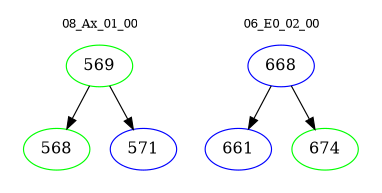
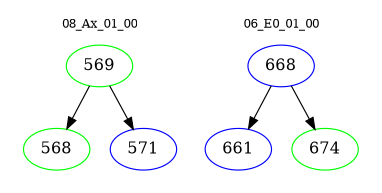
cluster "06_E0_02_00": label "06_E0_02_00" -> "06_E0_01_00"
